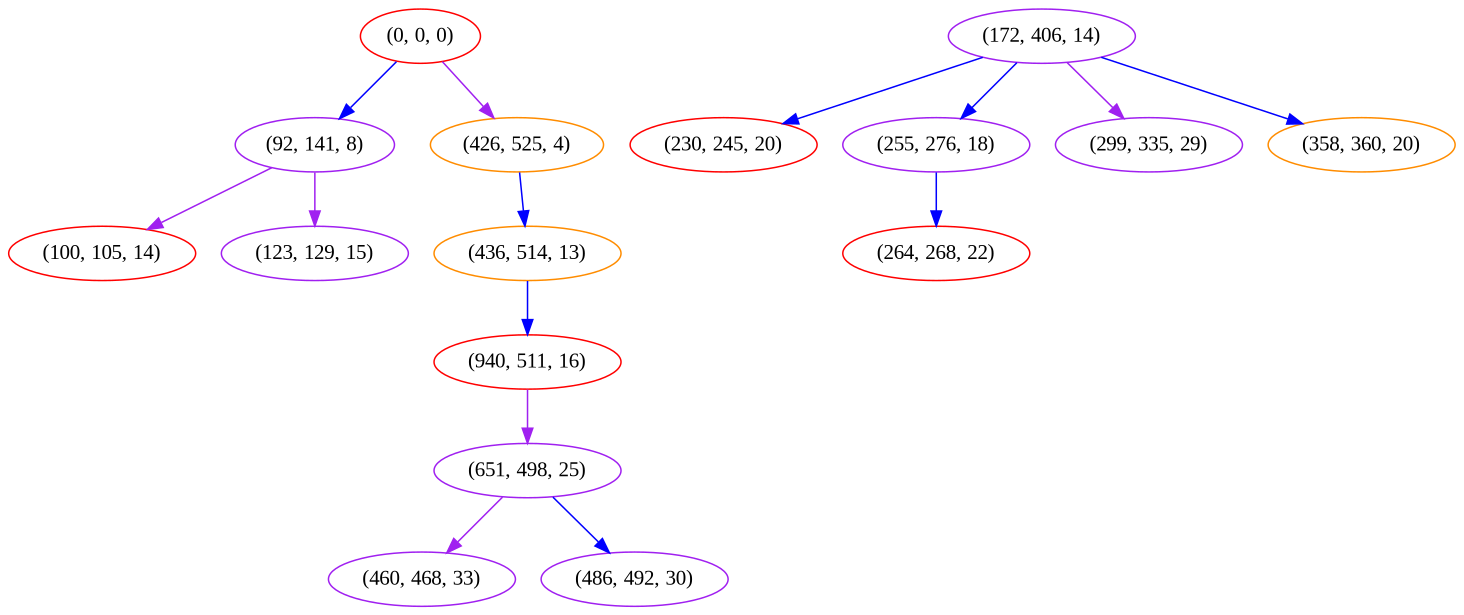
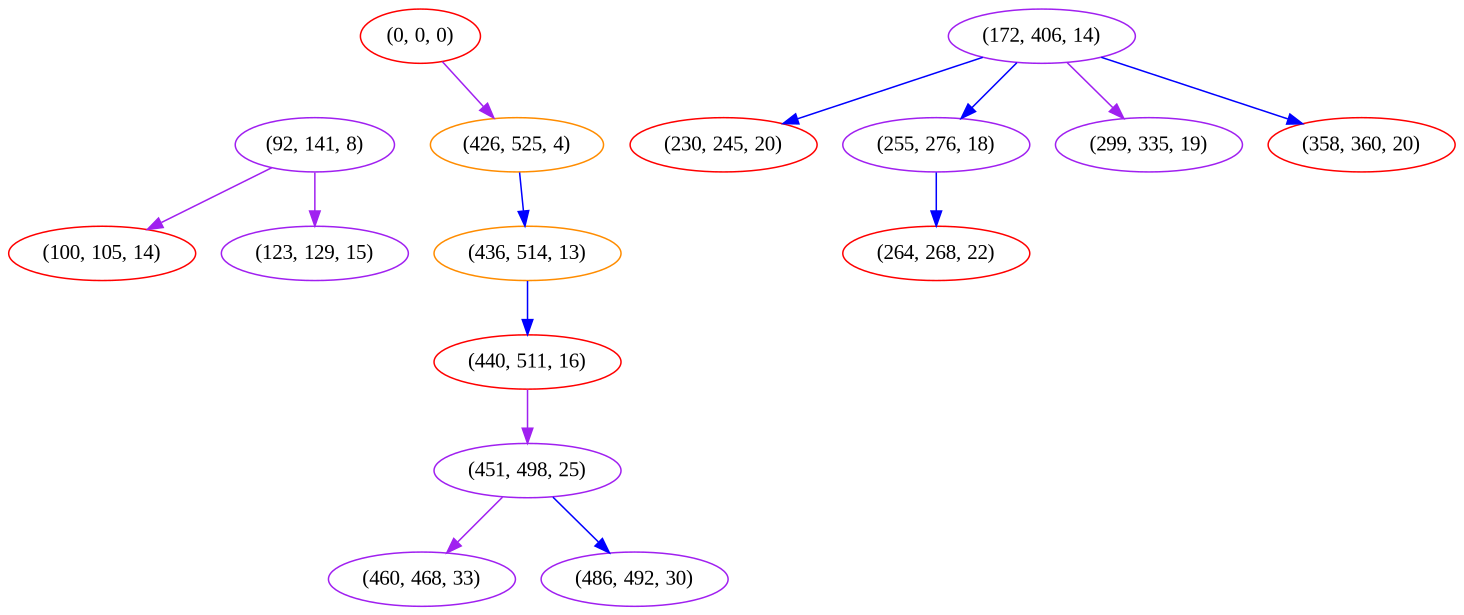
edge "(0, 0, 0)" -> "(92, 141, 8)": removed
node "(299, 335, 29)": label "(299, 335, 29)" -> "(299, 335, 19)"
node "(358, 360, 20)": color darkorange -> red
node "(940, 511, 16)": label "(940, 511, 16)" -> "(440, 511, 16)"
node "(651, 498, 25)": label "(651, 498, 25)" -> "(451, 498, 25)"
